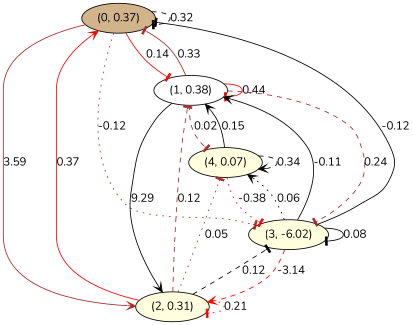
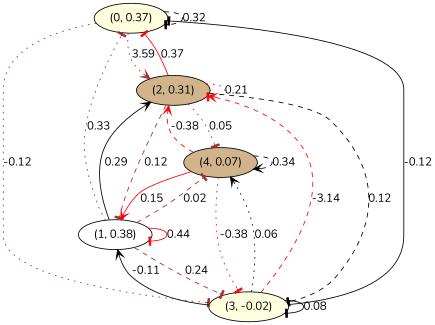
node "(0, 0.37)": fillcolor tan -> lightyellow
edge "(1, 0.38)" -> "(0, 0.37)": style solid -> dotted
edge "(0, 0.37)" -> "(1, 0.38)": removed, label "0.14"
edge "(4, 0.07)" -> "(1, 0.38)": color black -> red
edge "(4, 0.07)" -> "(2, 0.31)": added, label "-0.38"
node "(4, 0.07)": fillcolor lightyellow -> tan
edge "(0, 0.37)" -> "(2, 0.31)": style solid -> dotted
edge "(2, 0.31)" -> "(0, 0.37)": arrowhead vee -> tee
edge "(1, 0.38)" -> "(2, 0.31)": label "9.29" -> "0.29"
node "(3, -6.02)": label "(3, -6.02)" -> "(3, -0.02)"
node "(2, 0.31)": fillcolor lightyellow -> tan
